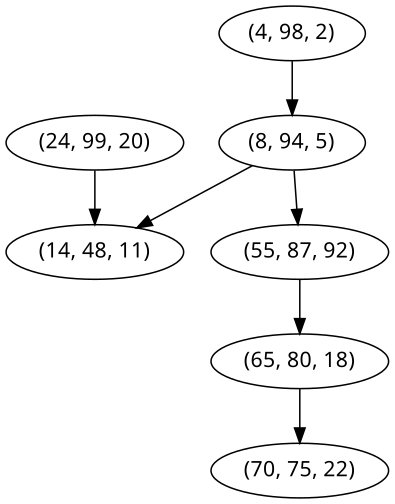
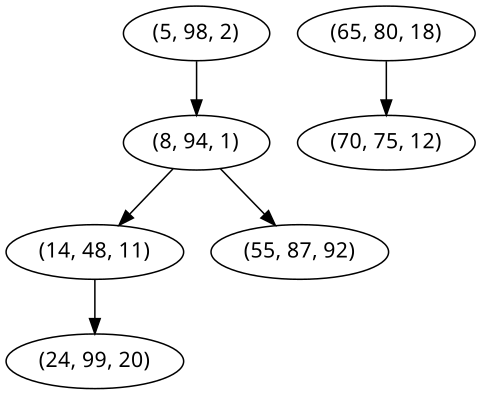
node "(4, 98, 2)": label "(4, 98, 2)" -> "(5, 98, 2)"
node "(8, 94, 5)": label "(8, 94, 5)" -> "(8, 94, 1)"
edge "(24, 99, 20)" -> "(14, 48, 11)": reversed
edge "(55, 87, 92)" -> "(65, 80, 18)": removed
node "(70, 75, 22)": label "(70, 75, 22)" -> "(70, 75, 12)"
